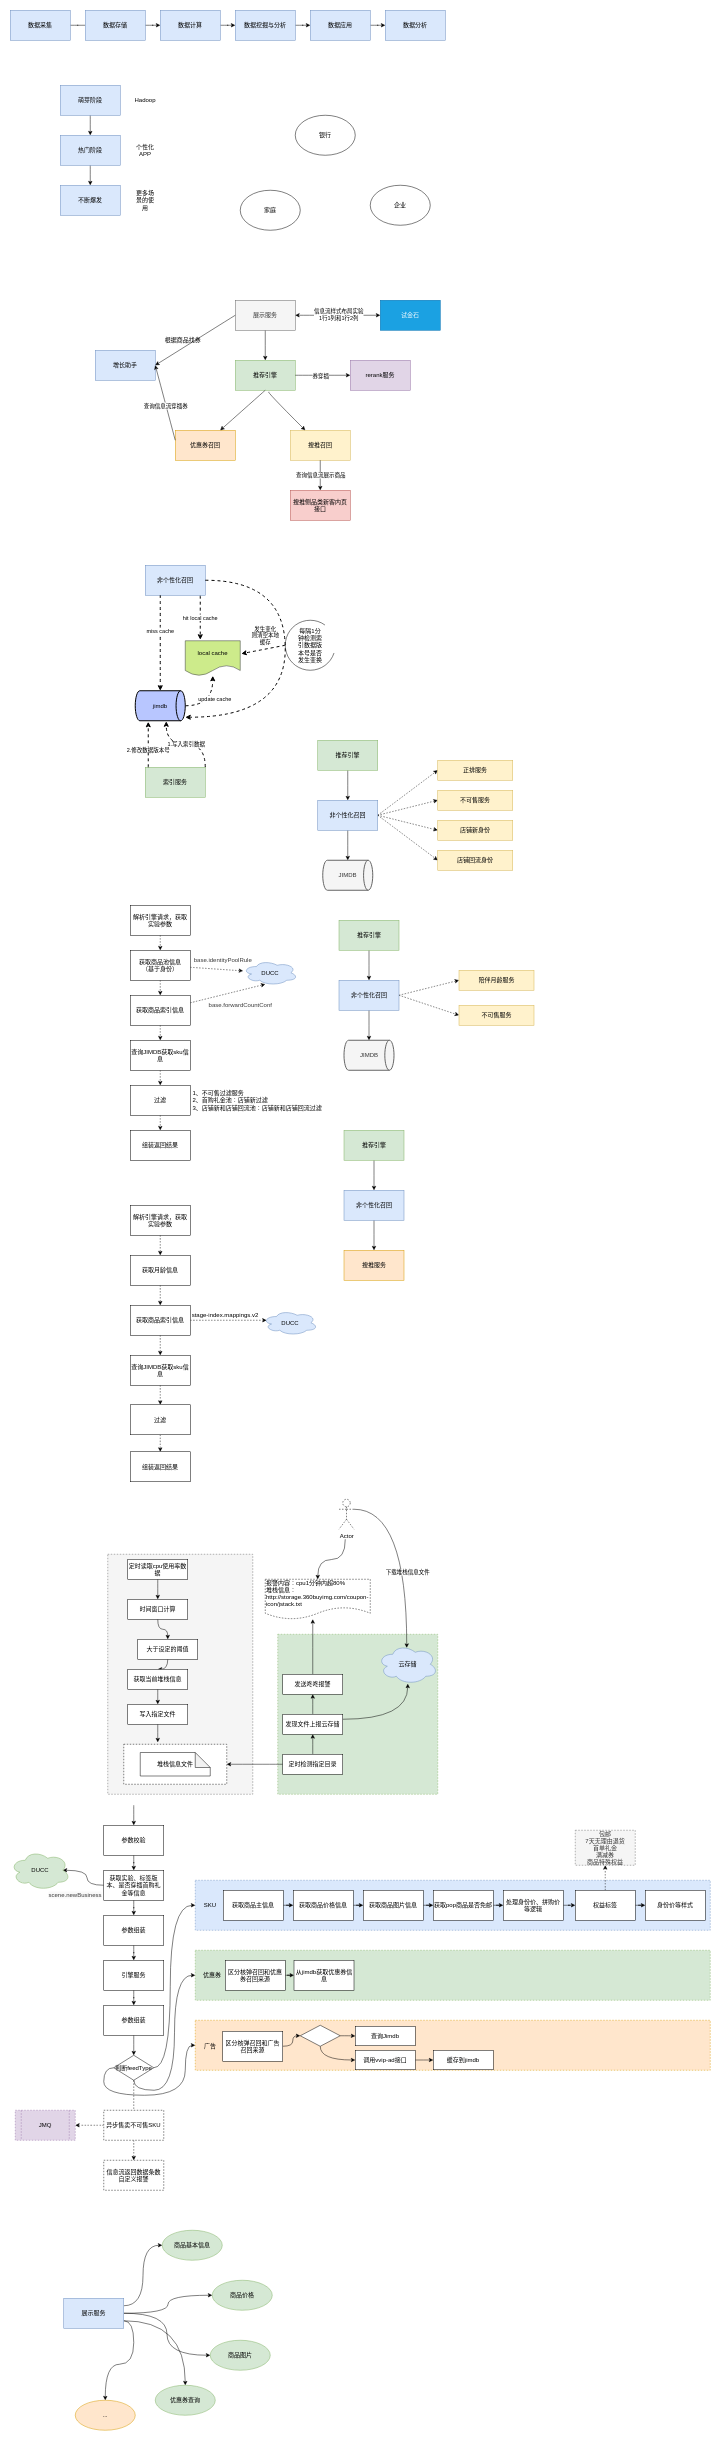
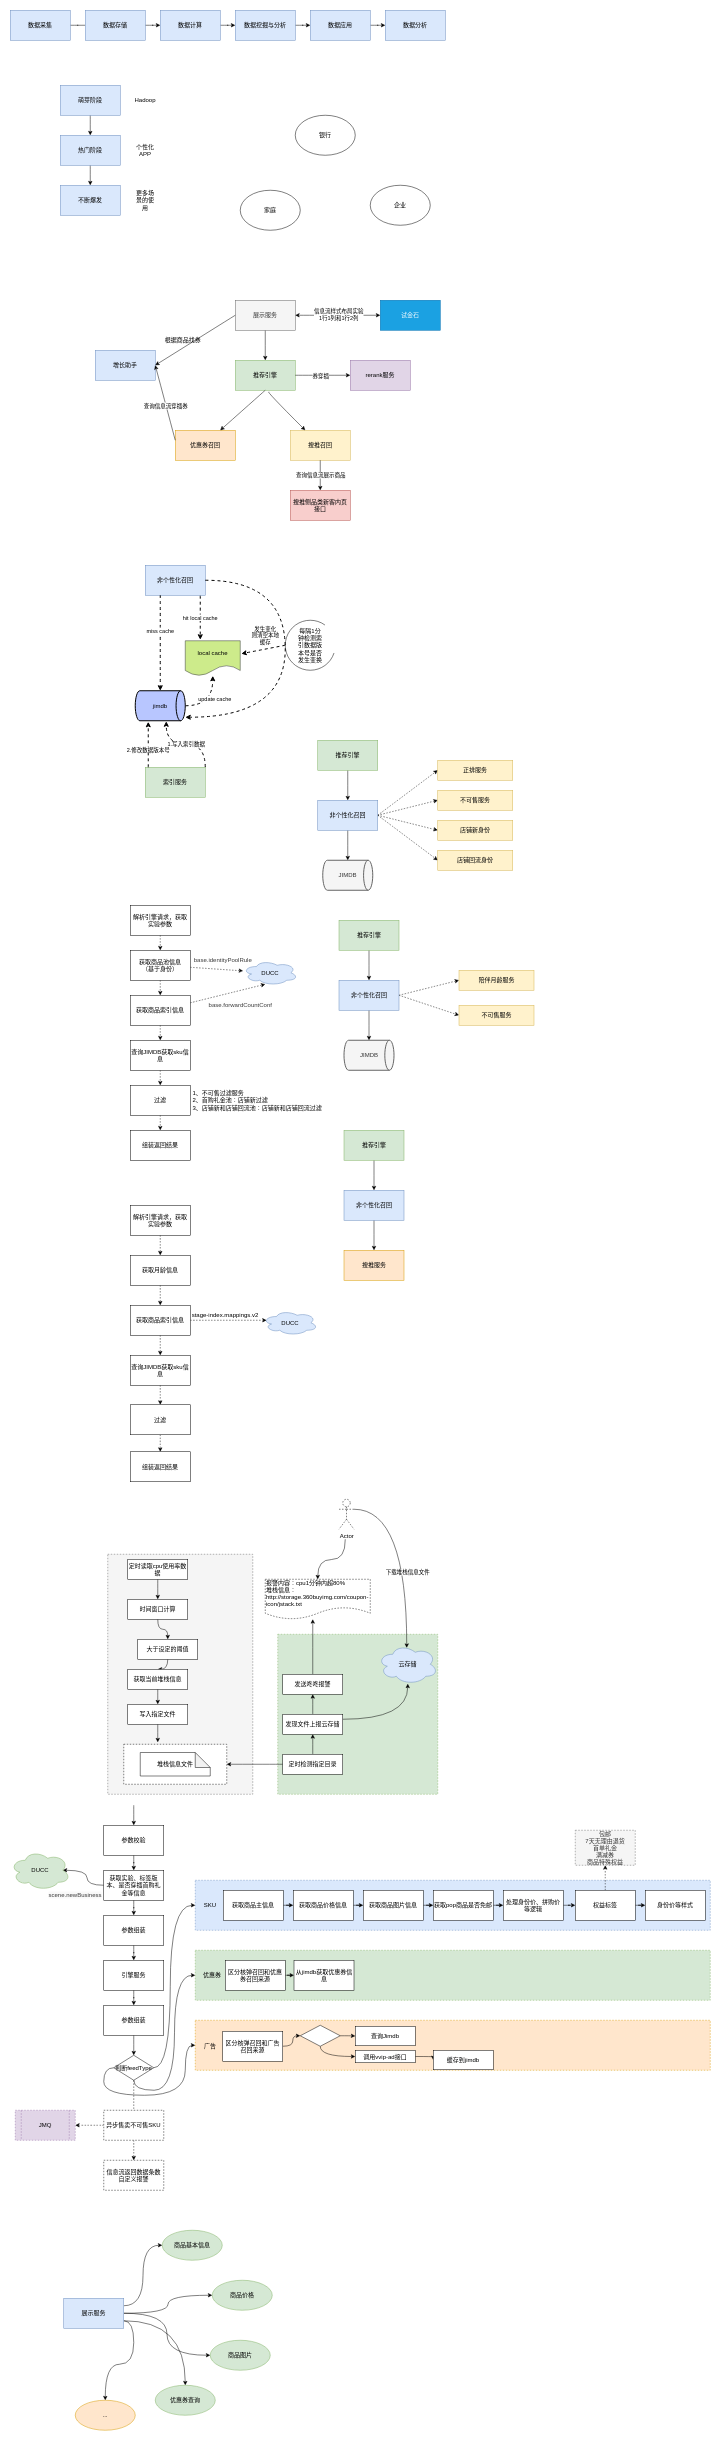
node "调用vvip-ad接口": size 60x20 -> 60x13
